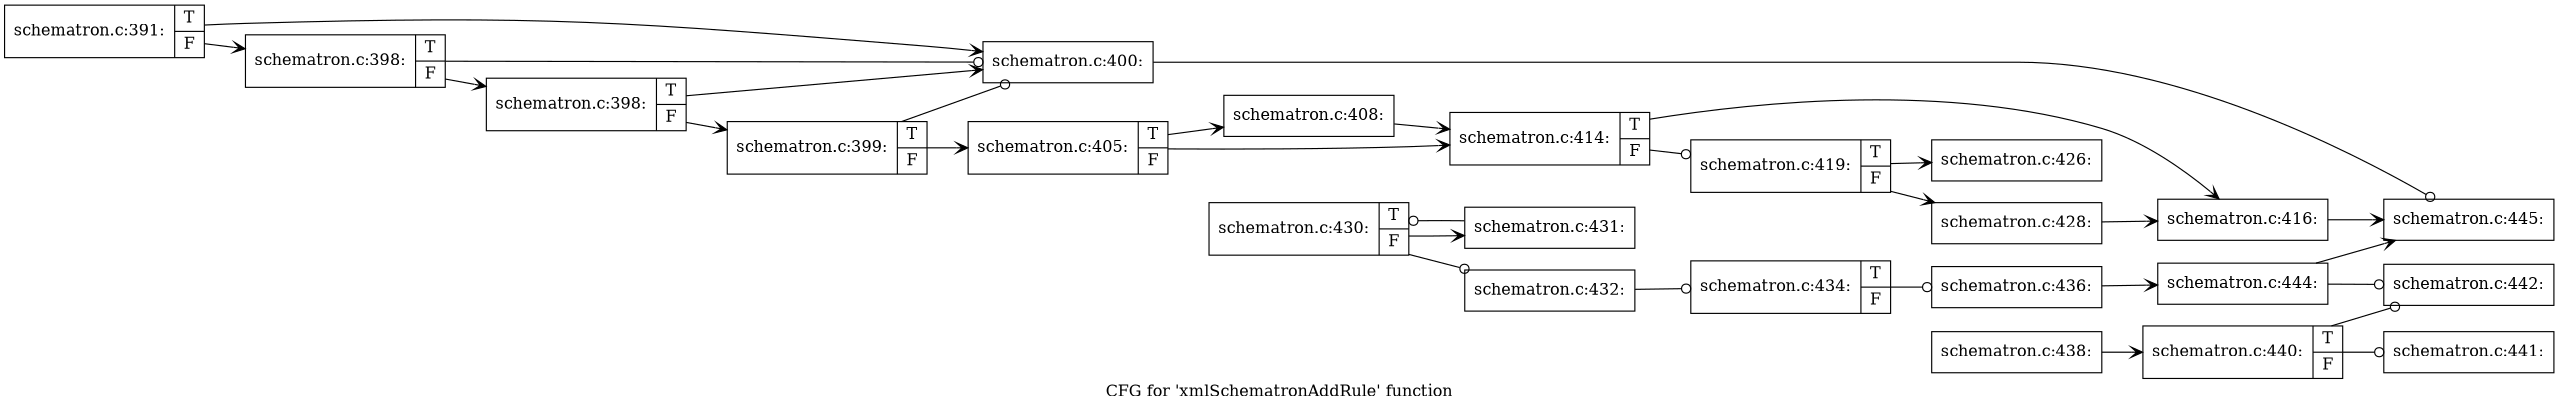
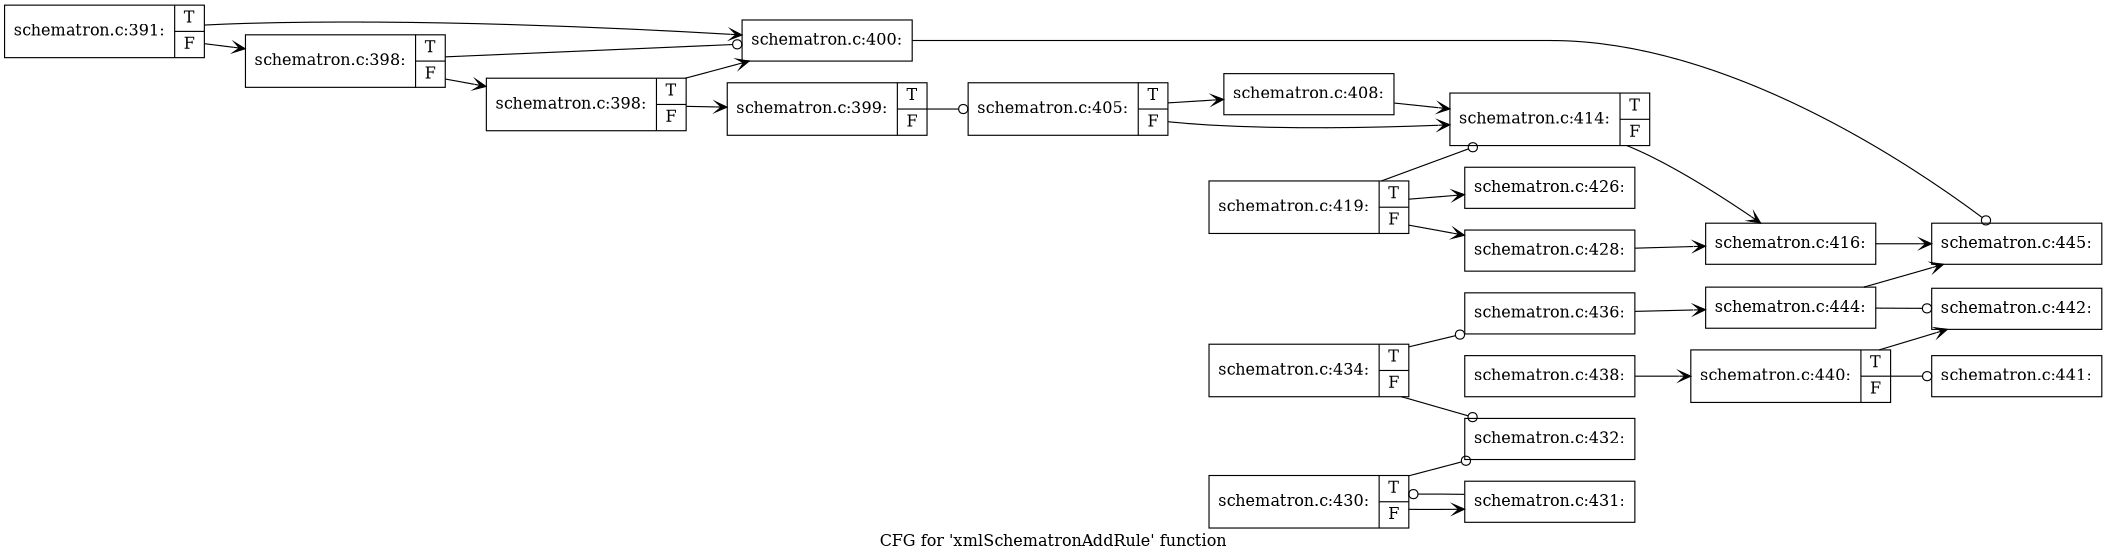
edge "schematron.c:399:" -> "schematron.c:400:": removed
edge "schematron.c:399:" -> "schematron.c:405:": arrowhead vee -> odot
edge "schematron.c:414:" -> "schematron.c:419:": reversed
edge "schematron.c:432:" -> "schematron.c:434:": reversed
edge "schematron.c:440:" -> "schematron.c:442:": arrowhead odot -> vee
